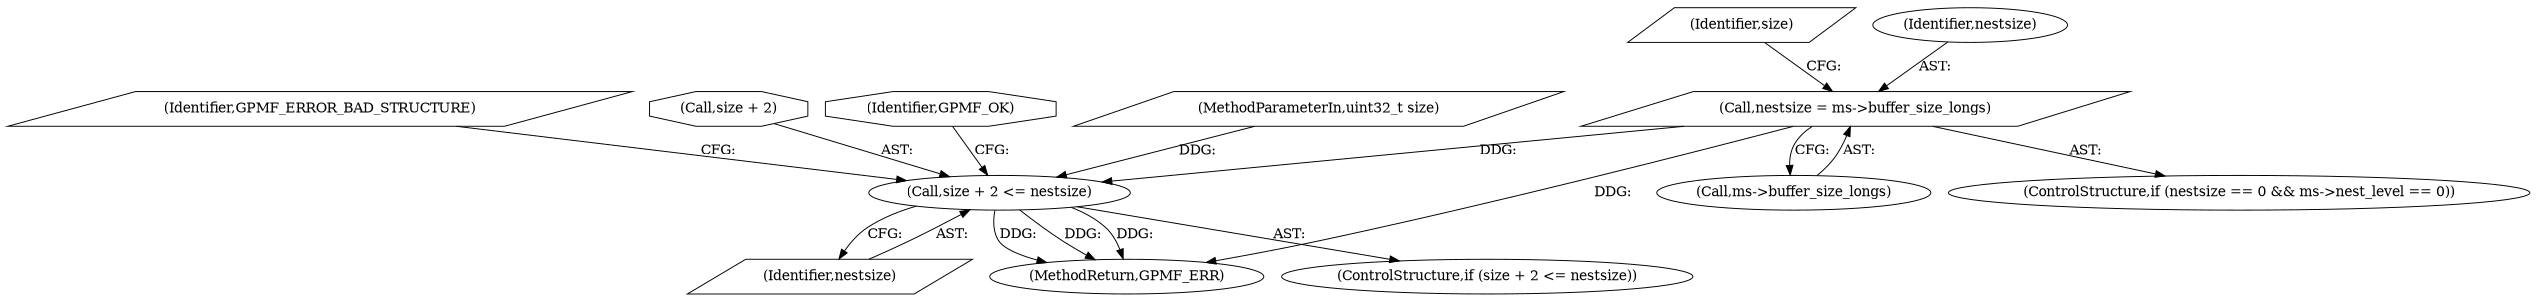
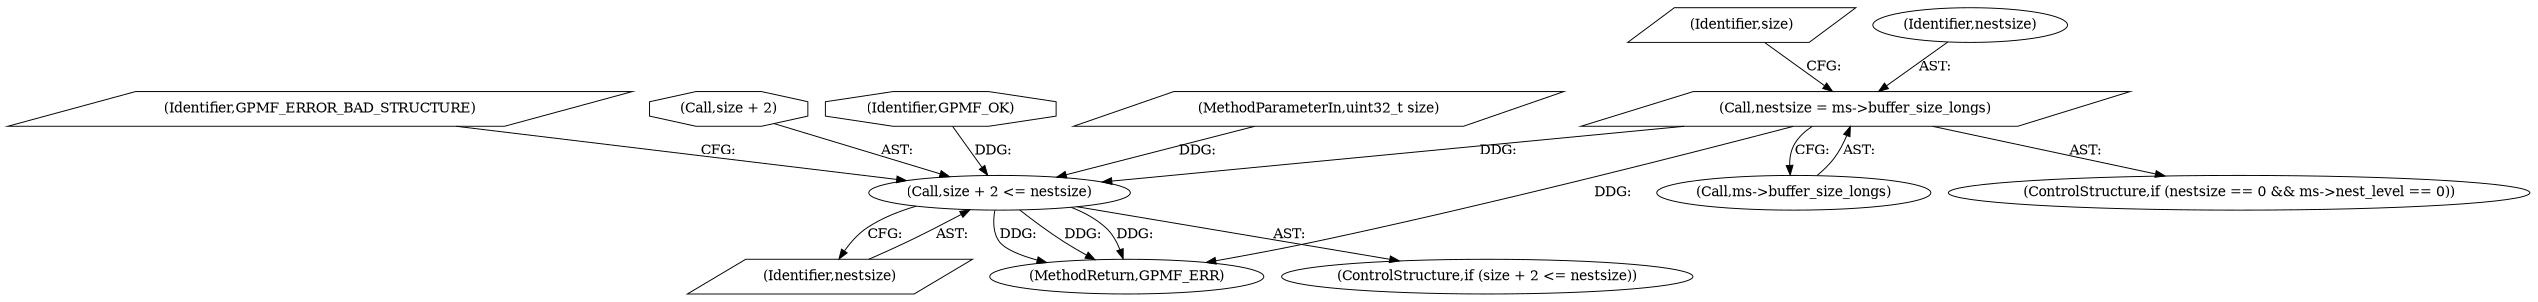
edge "(Identifier,GPMF_OK)" -> "(Call,size + 2 <= nestsize)": label "CFG: " -> "DDG: "
